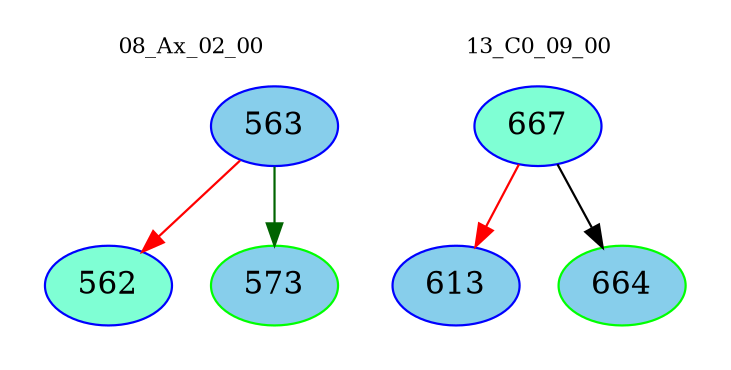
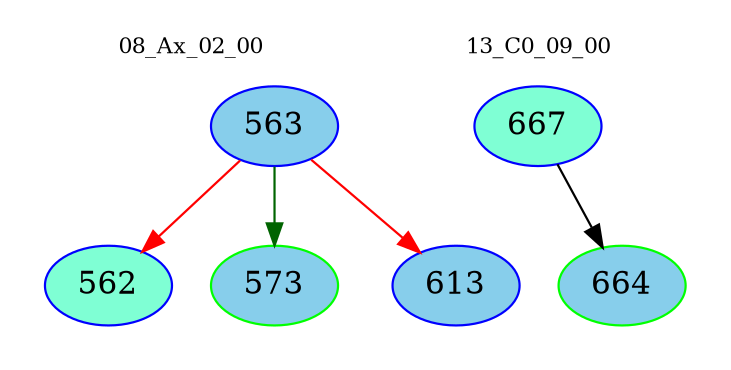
edge "667" -> "613": now "563" -> "613"
